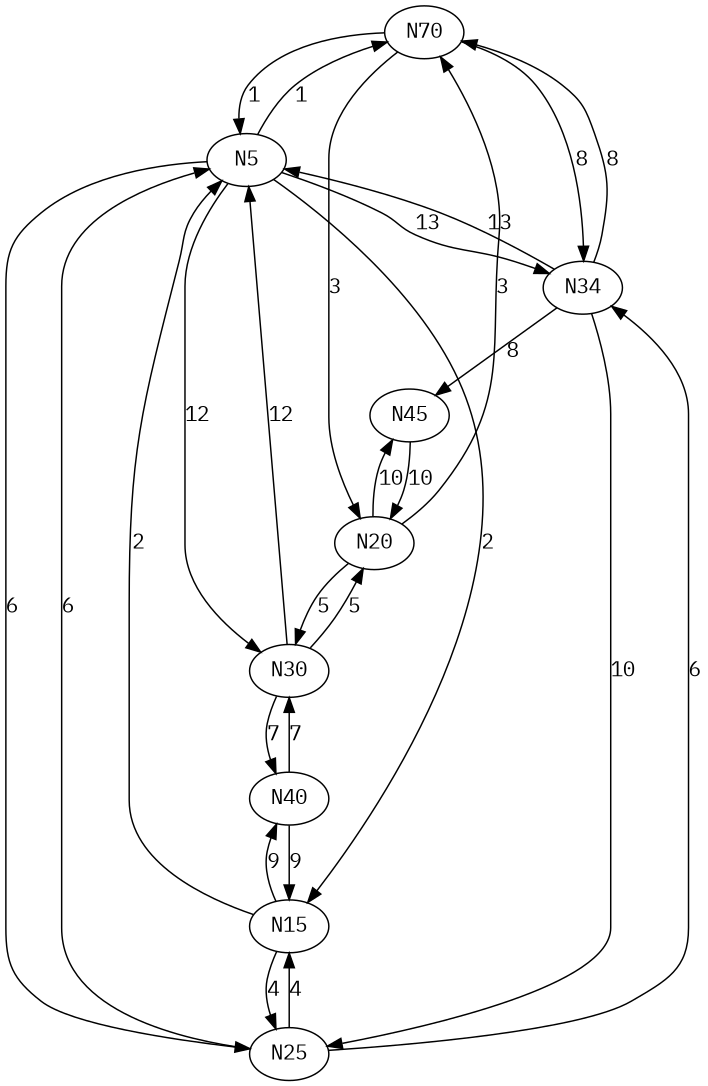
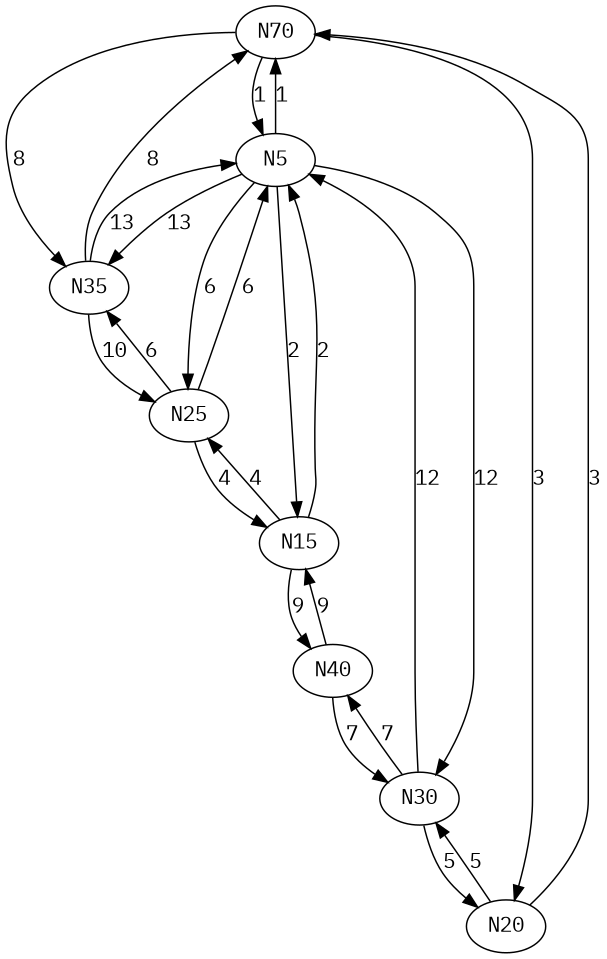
node "N34": label "N34" -> "N35"
node "N45": removed
